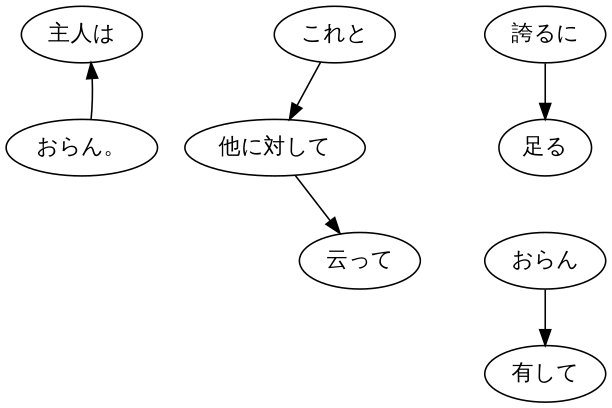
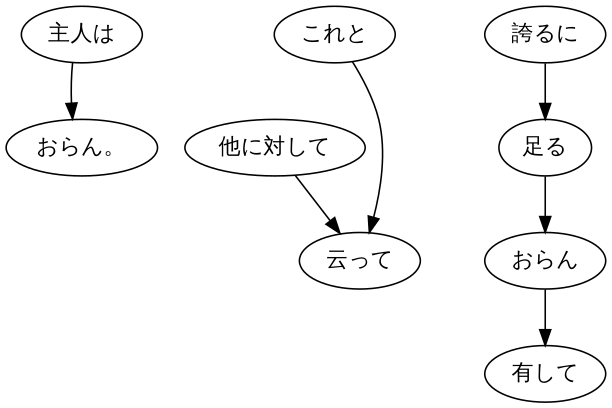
edge "これと" -> "他に対して": now "これと" -> "云って"
edge "おらん。" -> "主人は": reversed
edge "足る" -> "おらん": added
